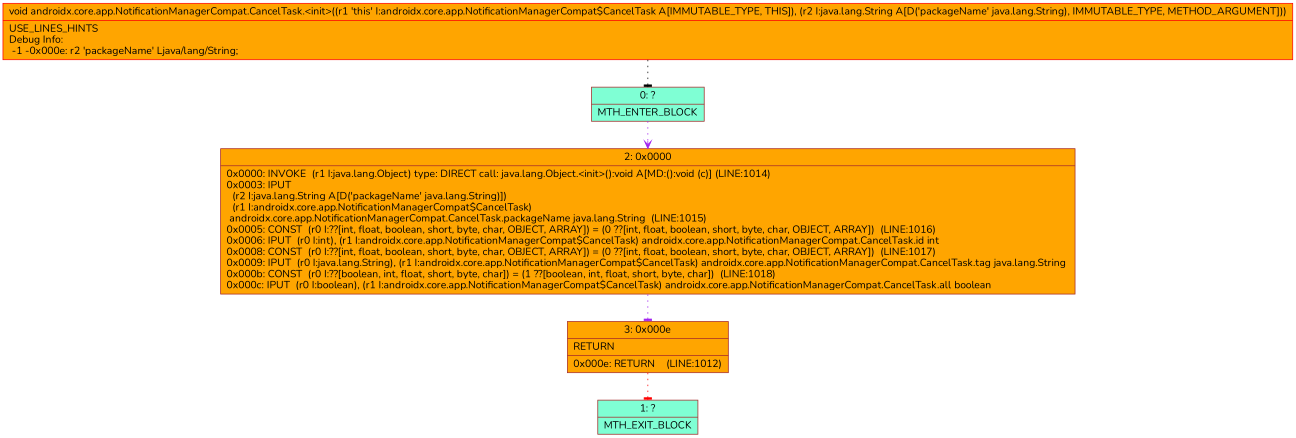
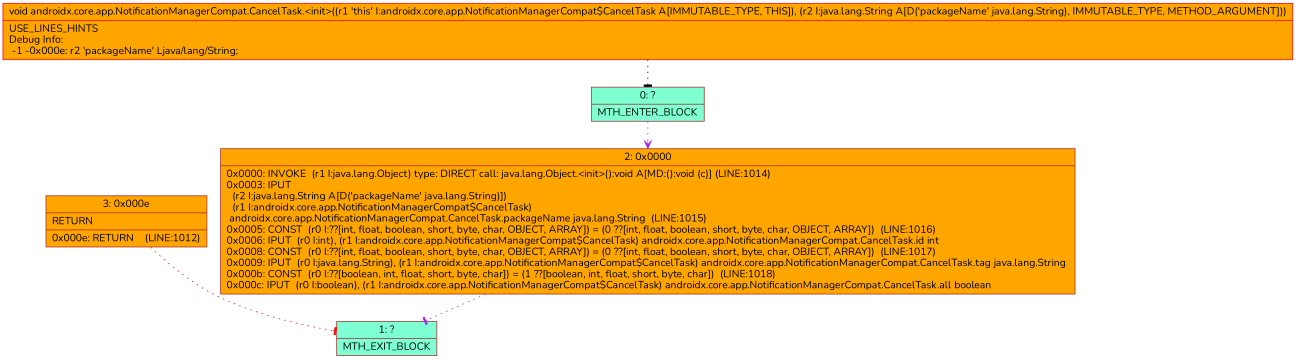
edge "2: 0x0000" -> "3: 0x000e": now "2: 0x0000" -> "1: ?"
